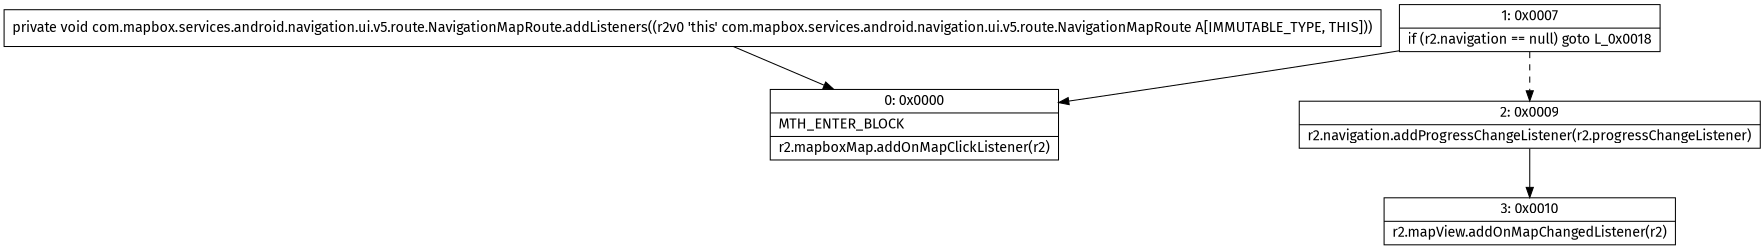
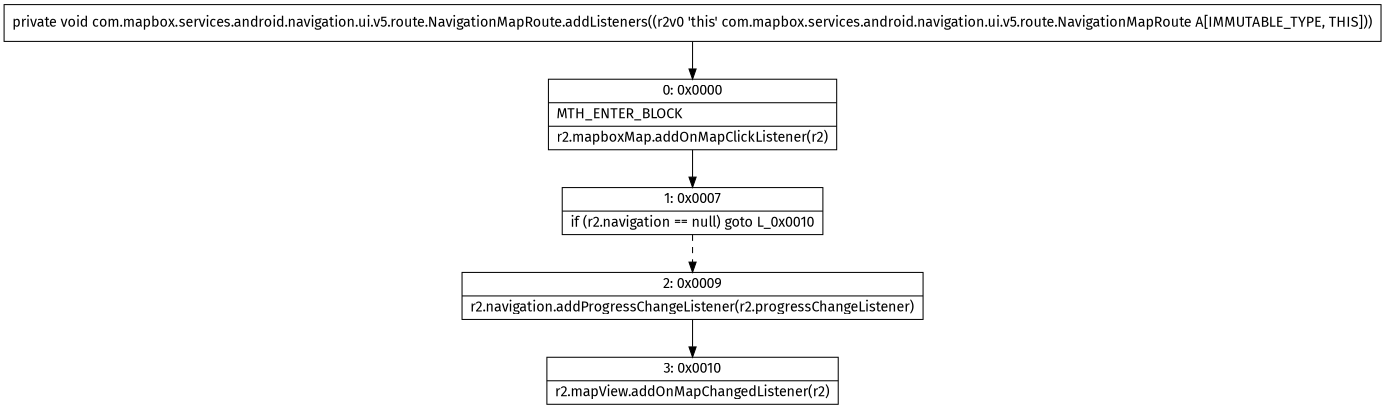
node "1: 0x0007": text "if (r2.navigation == null) goto L_0x0018" -> "if (r2.navigation == null) goto L_0x0010"
edge "1: 0x0007" -> "0: 0x0000": reversed
